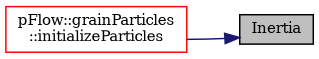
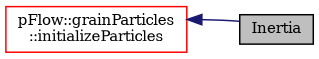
edge "pFlow::grainParticles ::initializeParticles" -> "Inertia": reversed
